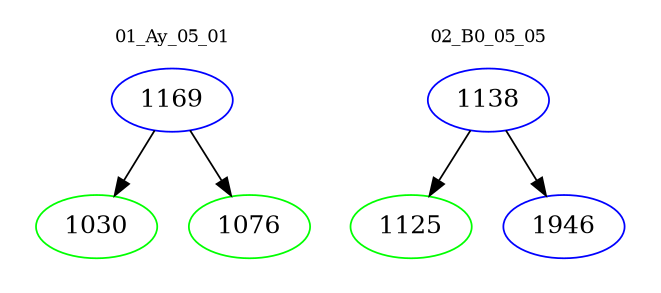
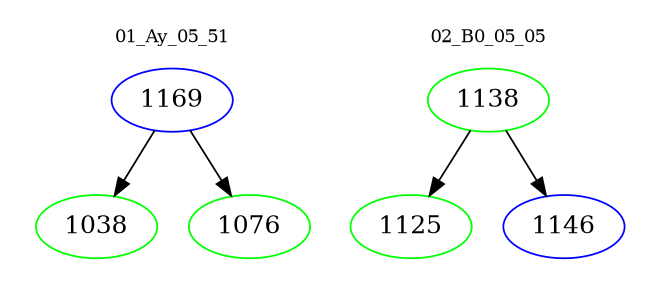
cluster "01_Ay_05_01": label "01_Ay_05_01" -> "01_Ay_05_51"
node "1138": color blue -> green
node "1030": label "1030" -> "1038"
node "1946": label "1946" -> "1146"
